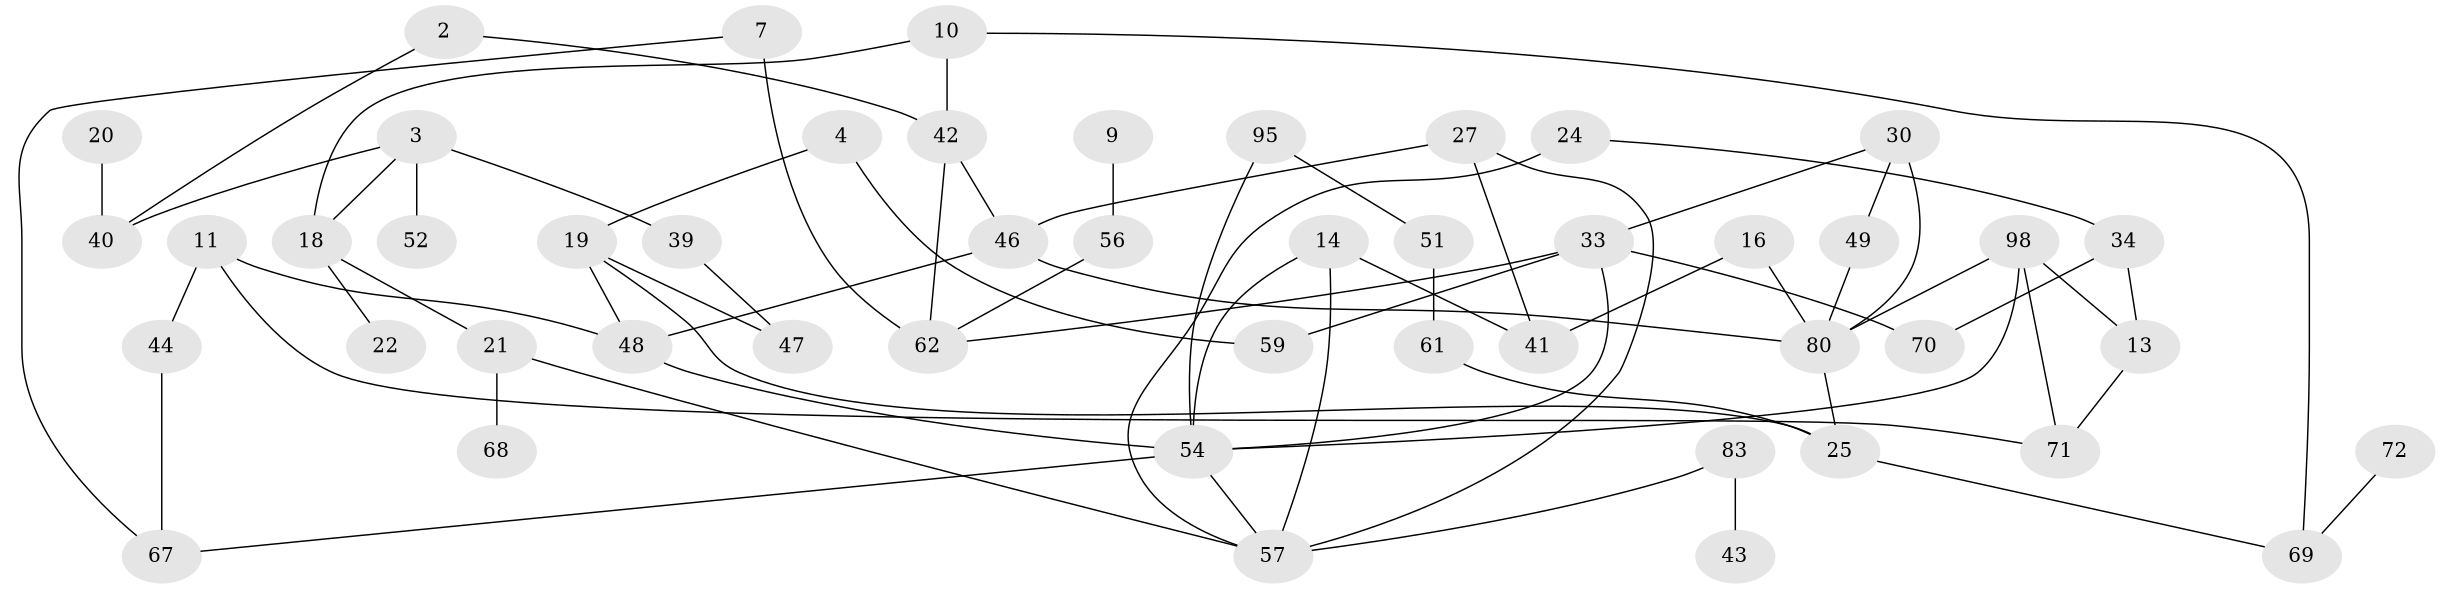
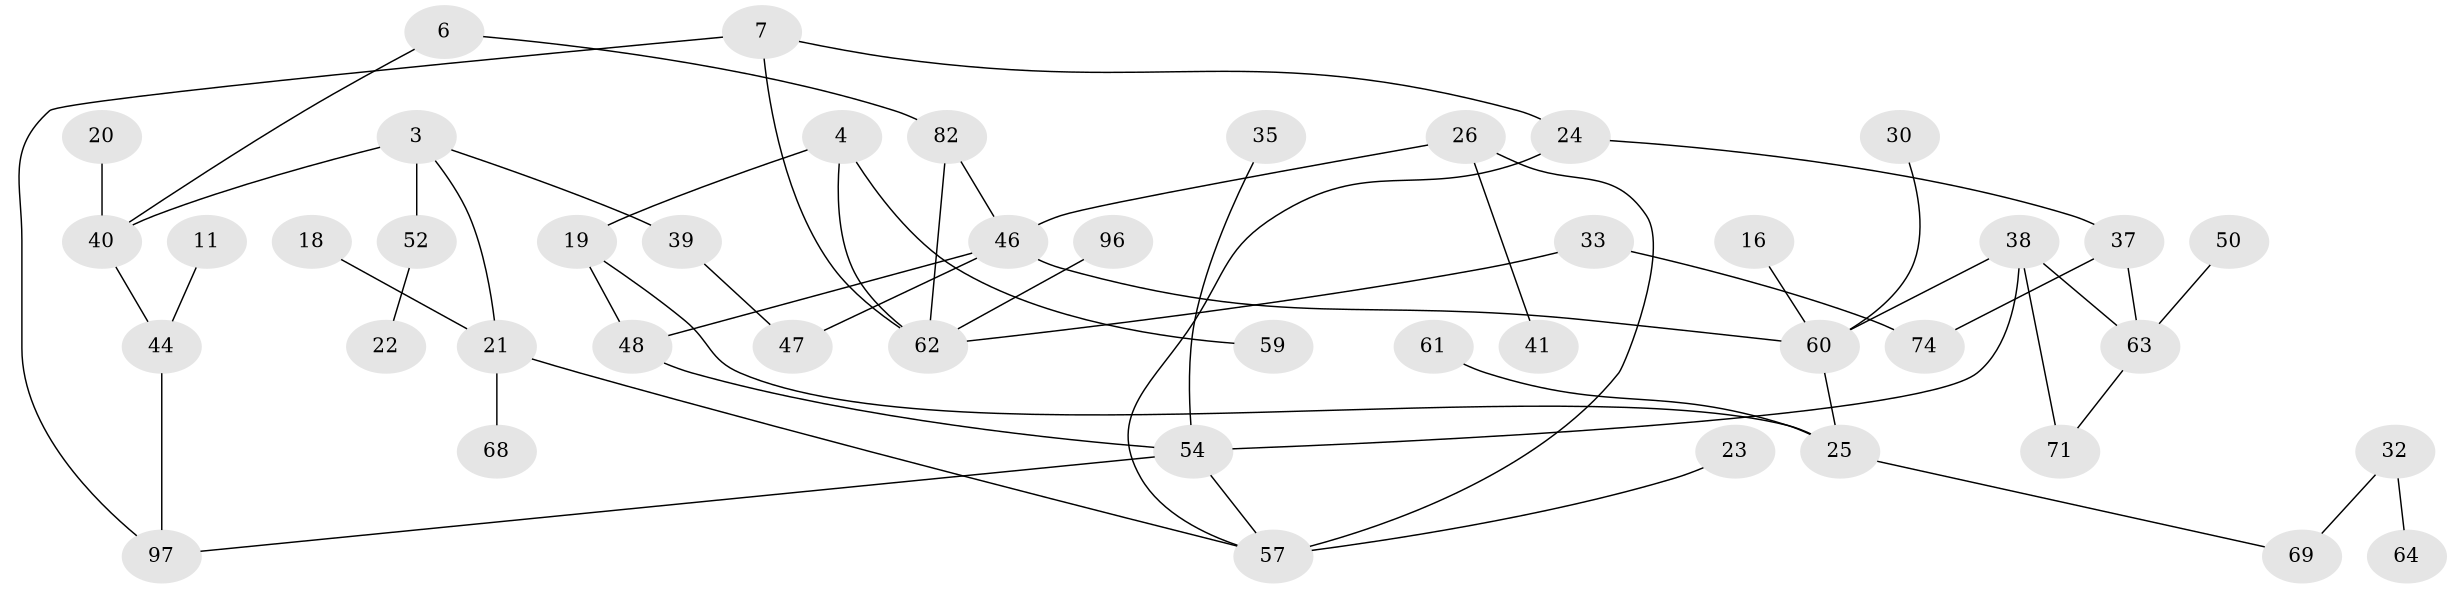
node "2": label "2" -> "6"
node "10": removed
edge "7" -- "24": added
node "42": label "42" -> "82"
node "9": removed
node "95": label "95" -> "35"
node "27": label "27" -> "26"
edge "3" -- "18": now "3" -- "21"
edge "30" -- "33": removed
node "56": label "56" -> "96"
node "14": removed
node "51": removed
node "49": removed
node "98": label "98" -> "38"
node "34": label "34" -> "37"
node "50": added
edge "4" -- "62": added
edge "16" -- "41": removed
edge "33" -- "59": removed
edge "40" -- "44": added
edge "19" -- "47": now "46" -- "47"
edge "18" -- "22": now "52" -- "22"
edge "11" -- "48": removed
node "80": label "80" -> "60"
node "70": label "70" -> "74"
node "13": label "13" -> "63"
edge "11" -- "71": removed
edge "33" -- "54": removed
node "83": label "83" -> "23"
node "72": label "72" -> "32"
node "67": label "67" -> "97"
node "43": removed
node "64": added
